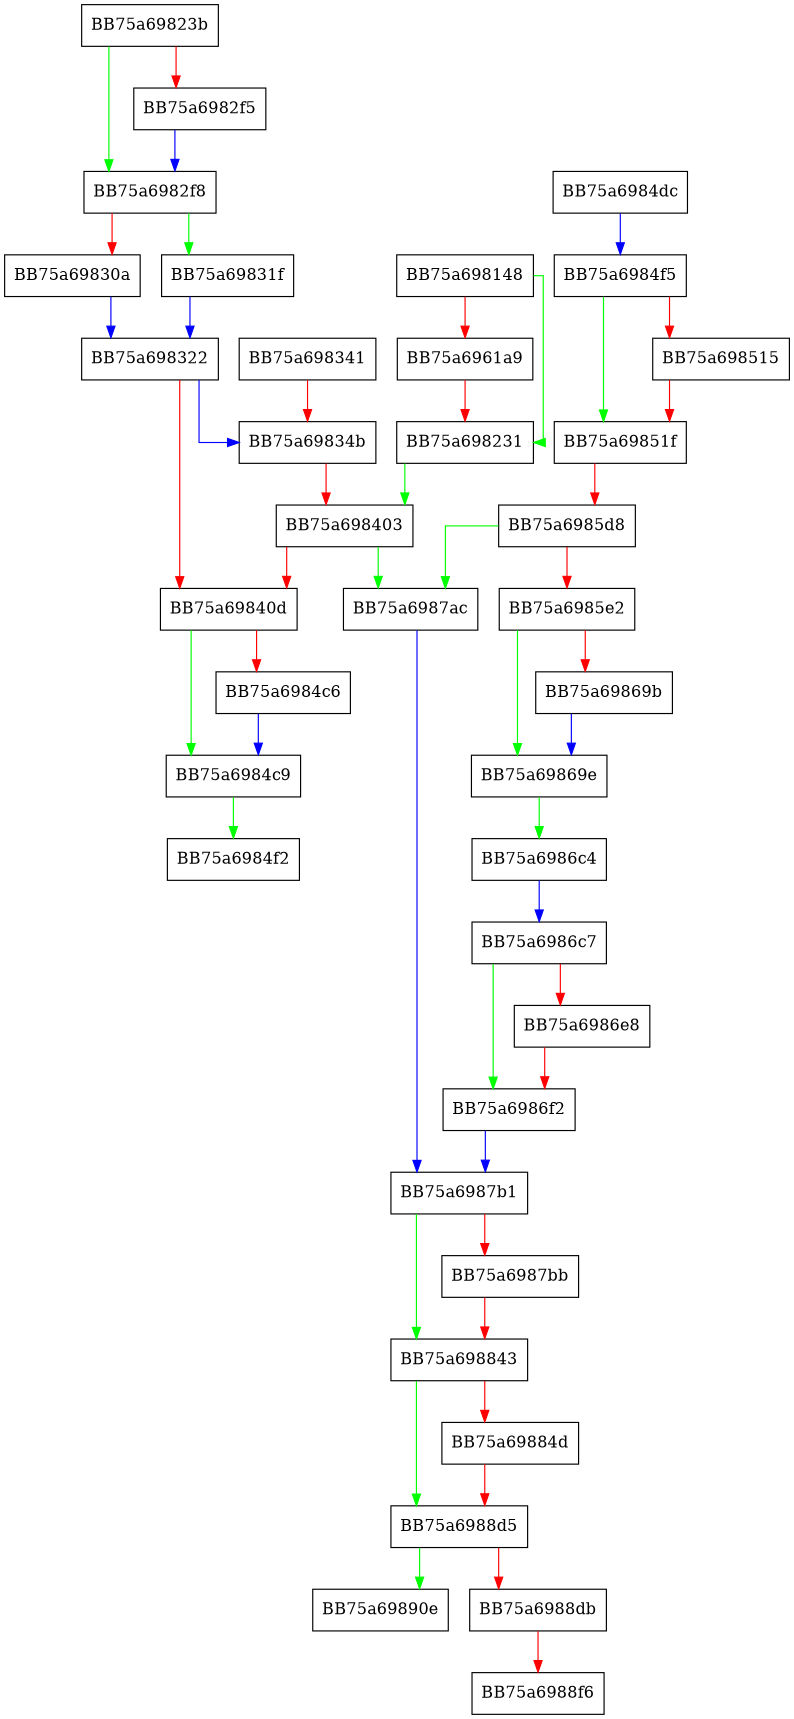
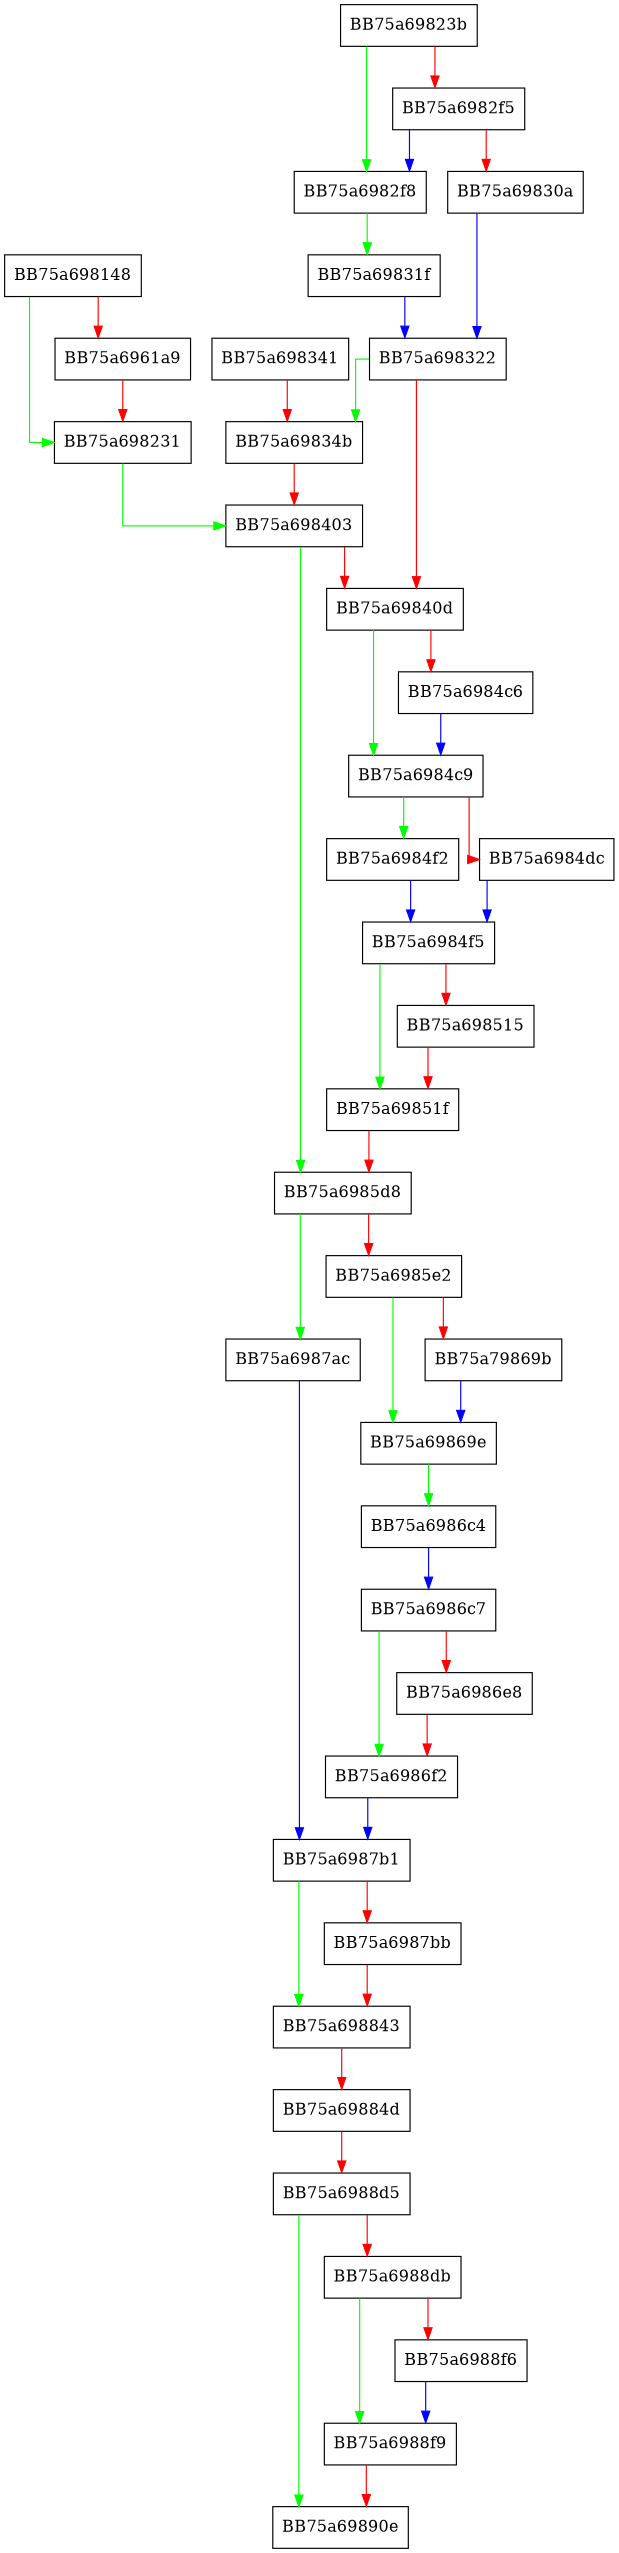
edge "BB75a6982f8" -> "BB75a69830a": now "BB75a6982f5" -> "BB75a69830a"
edge "BB75a698322" -> "BB75a69834b": color blue -> green
edge "BB75a698403" -> "BB75a6987ac": now "BB75a698403" -> "BB75a6985d8"
node "BB75a69869b": label "BB75a69869b" -> "BB75a79869b"
edge "BB75a6984c9" -> "BB75a6984dc": added
edge "BB75a6984f2" -> "BB75a6984f5": added
edge "BB75a698843" -> "BB75a6988d5": removed
node "BB75a6988f9": added
